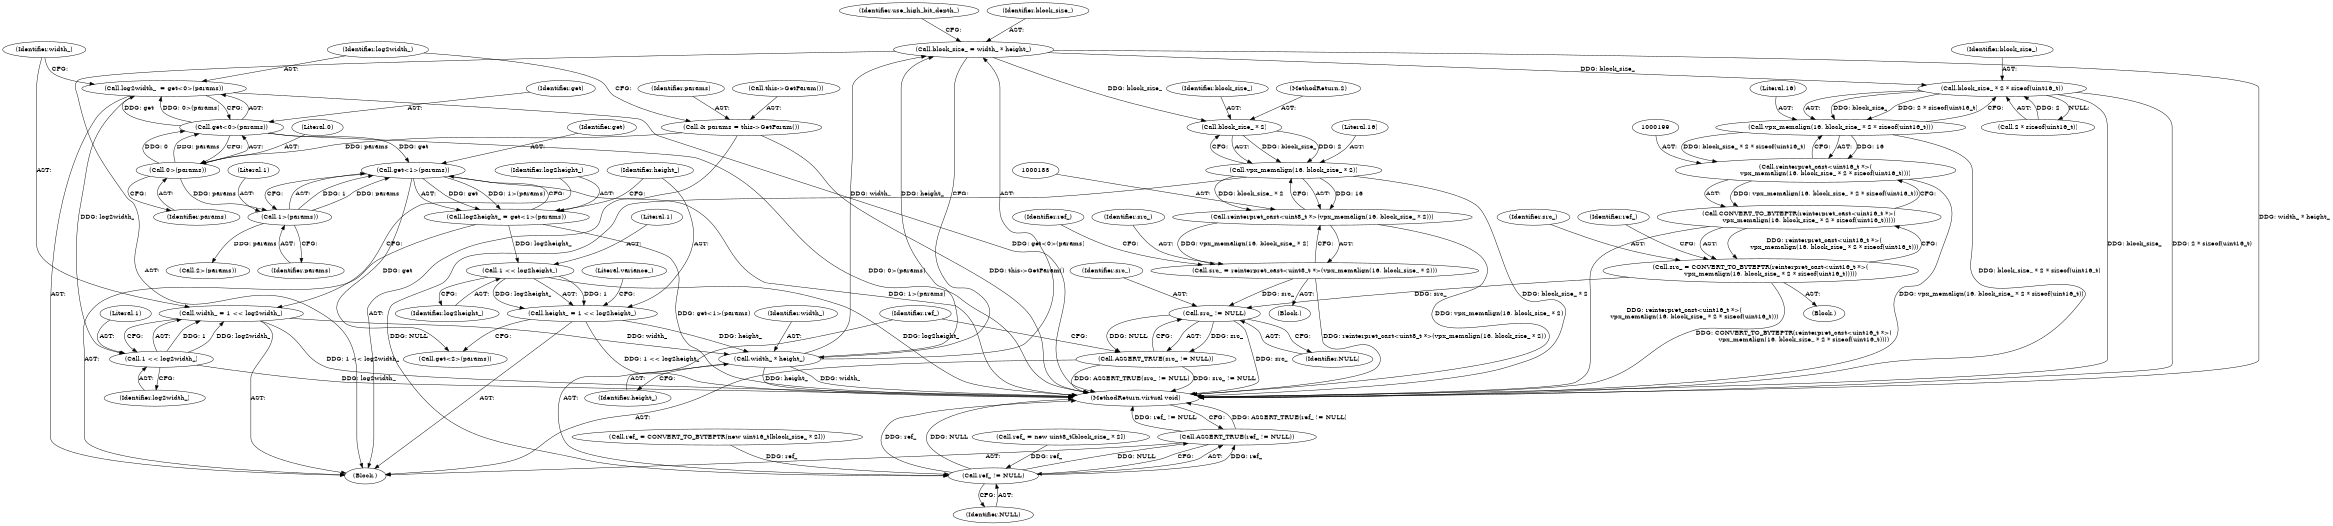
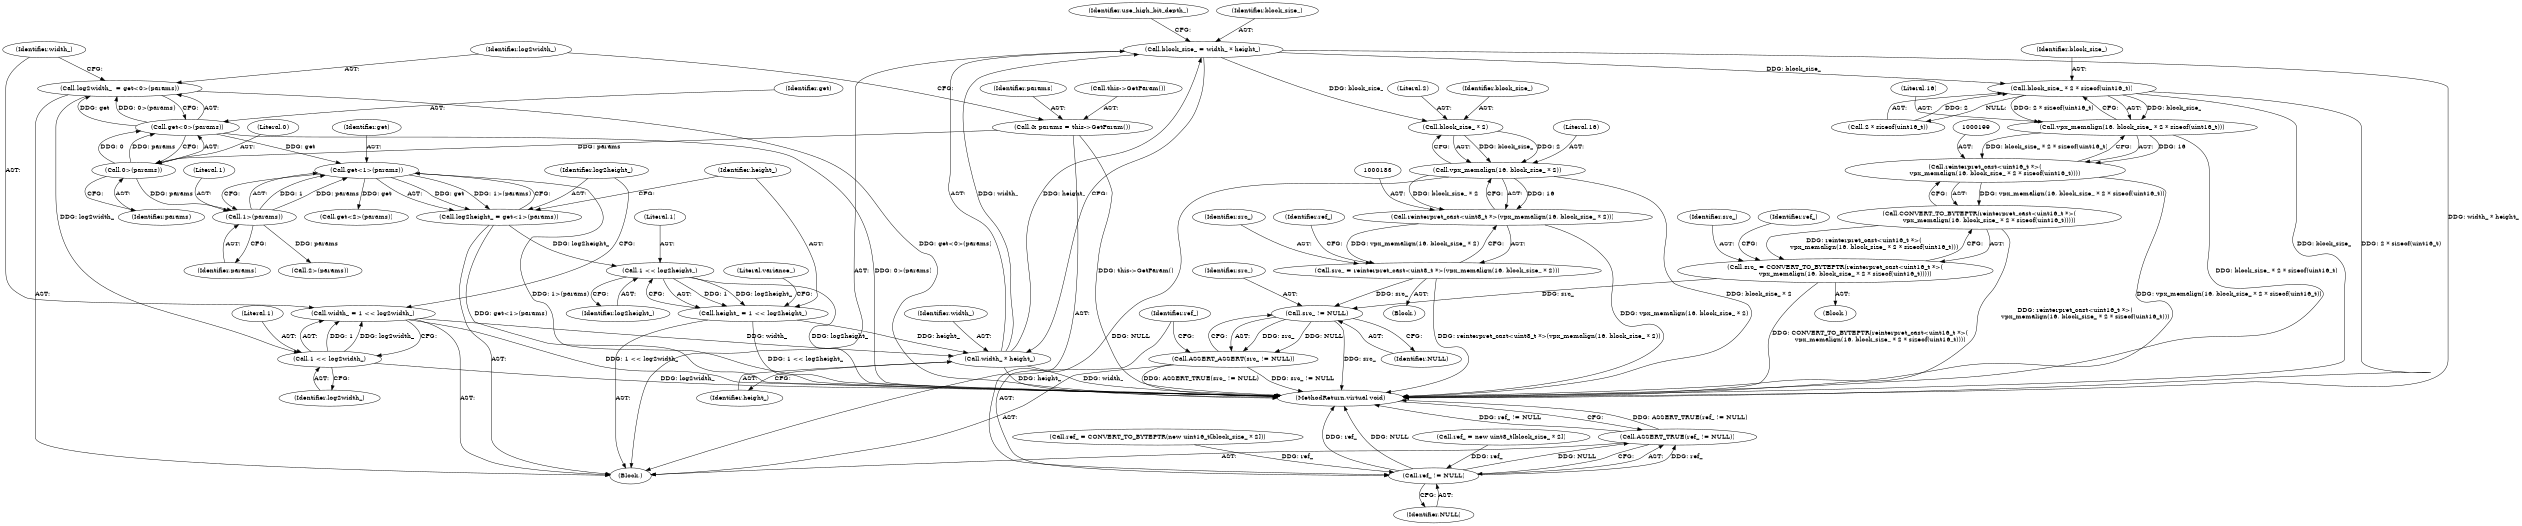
node "(MethodReturn,2)": label "(MethodReturn,2)" -> "(Literal,2)"
edge "(Call,height_ = 1 << log2height_)" -> "(Call,get<2>(params))": now "(Call,height_ = 1 << log2height_)" -> "(Call,1 << log2height_)"
node "(Call,ASSERT_TRUE(src_ != NULL))": label "(Call,ASSERT_TRUE(src_ != NULL))" -> "(Call,ASSERT_ASSERT(src_ != NULL))"
